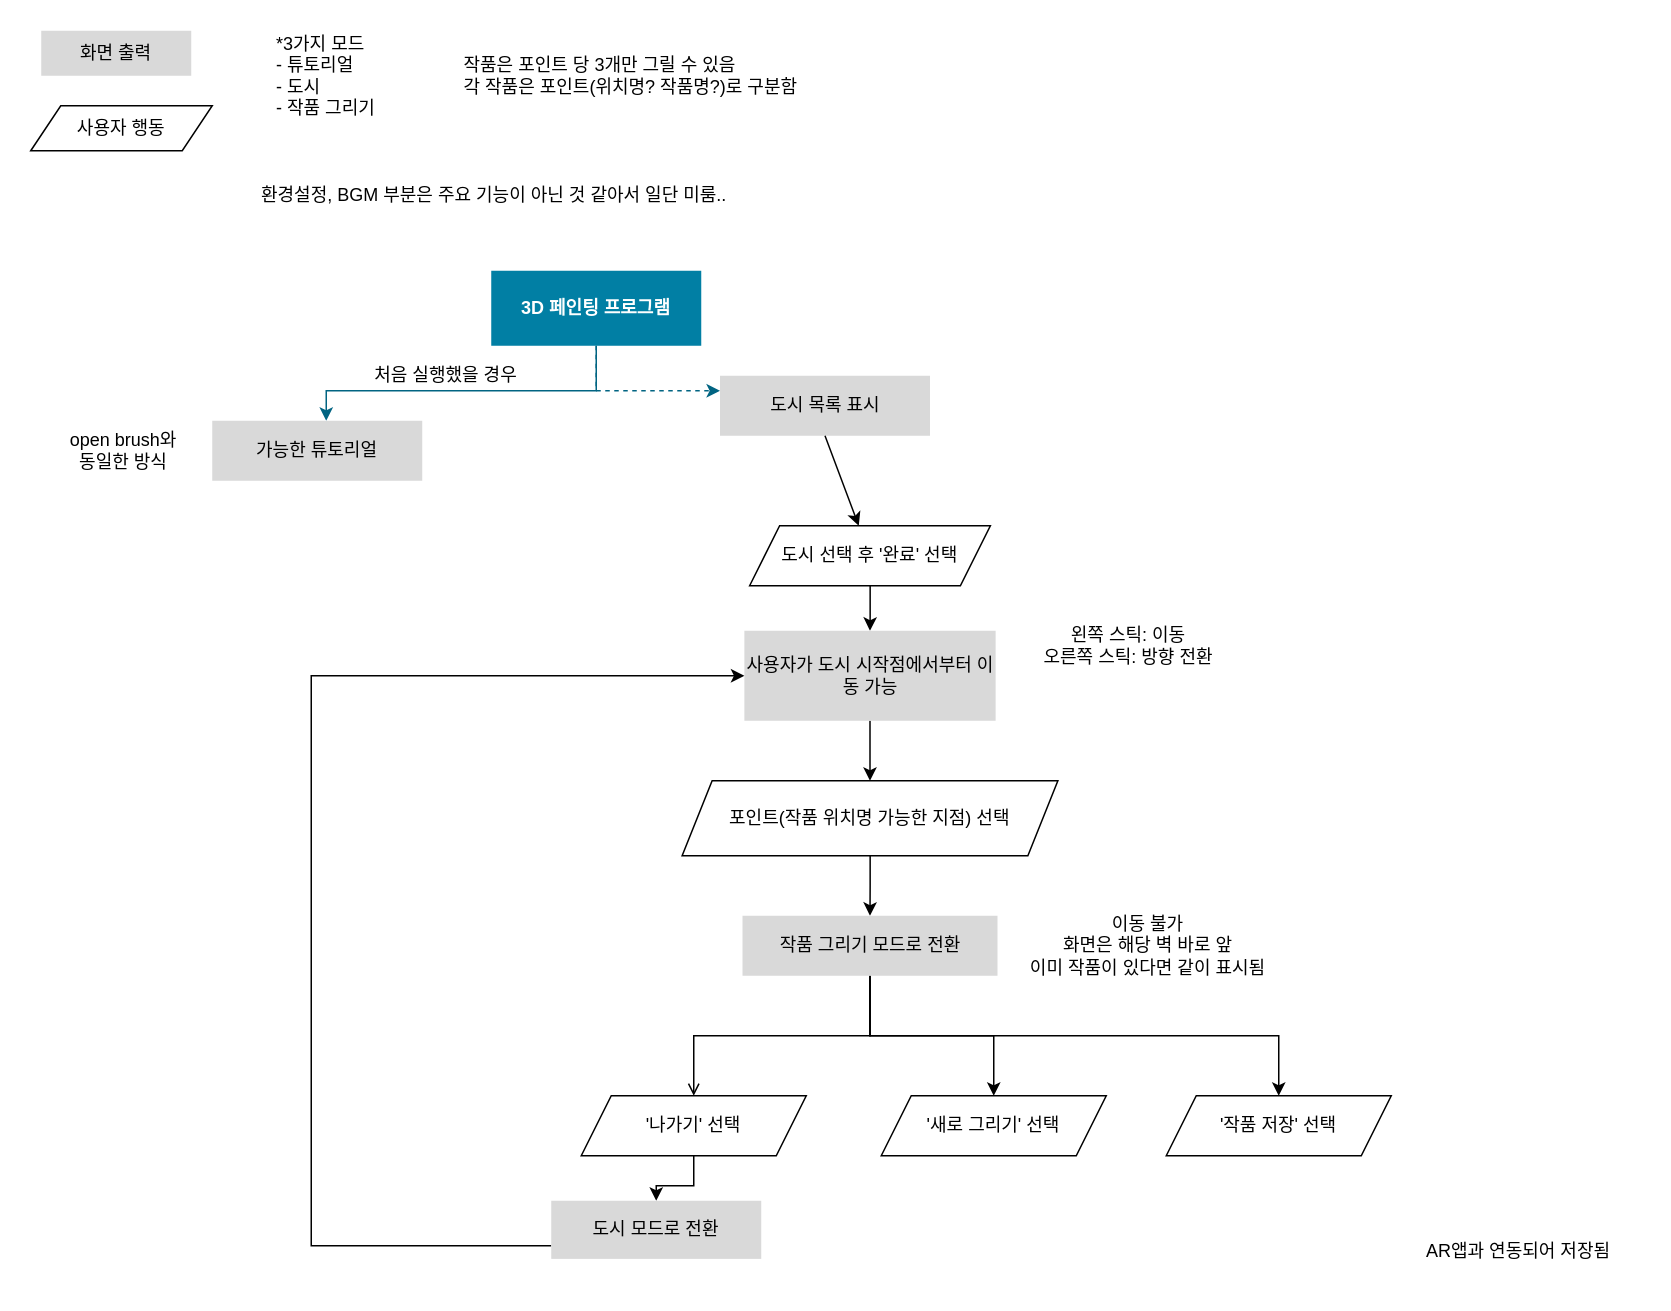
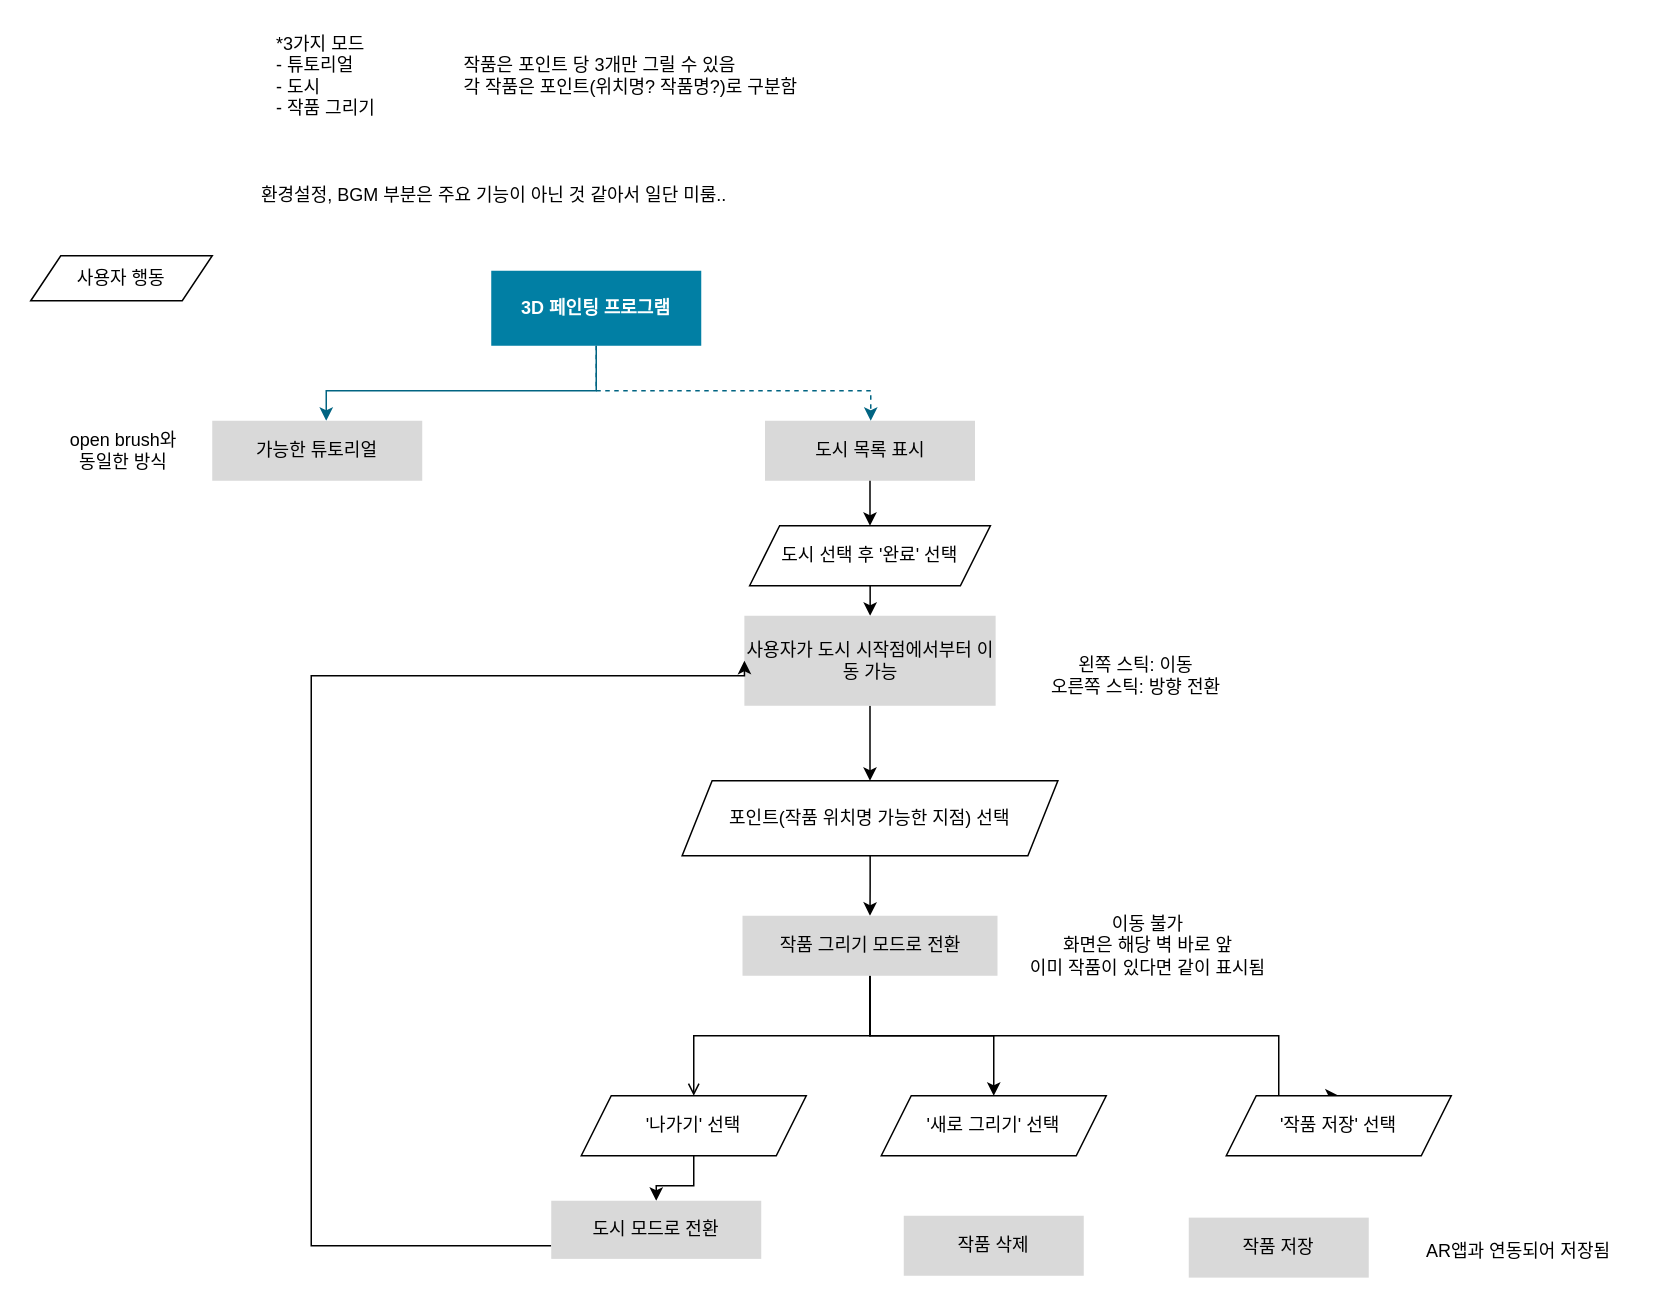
node "화면 출력": removed
node "사용자 행동": moved (122, 128) -> (122, 278)
node "처음 실행했을 경우": removed
node "도시 목록 표시": moved (825, 406) -> (870, 451)
node "왼쪽 스틱: 이동 오른쪽 스틱: 방향 전환": moved (1129, 646) -> (1136, 676)
node "사용자가 도시 시작점에서부터 이동 가능": moved (870, 676) -> (870, 661)
node "'작품 저장' 선택": moved (1279, 1126) -> (1339, 1126)
node "작품 삭제": added
node "작품 저장": added
